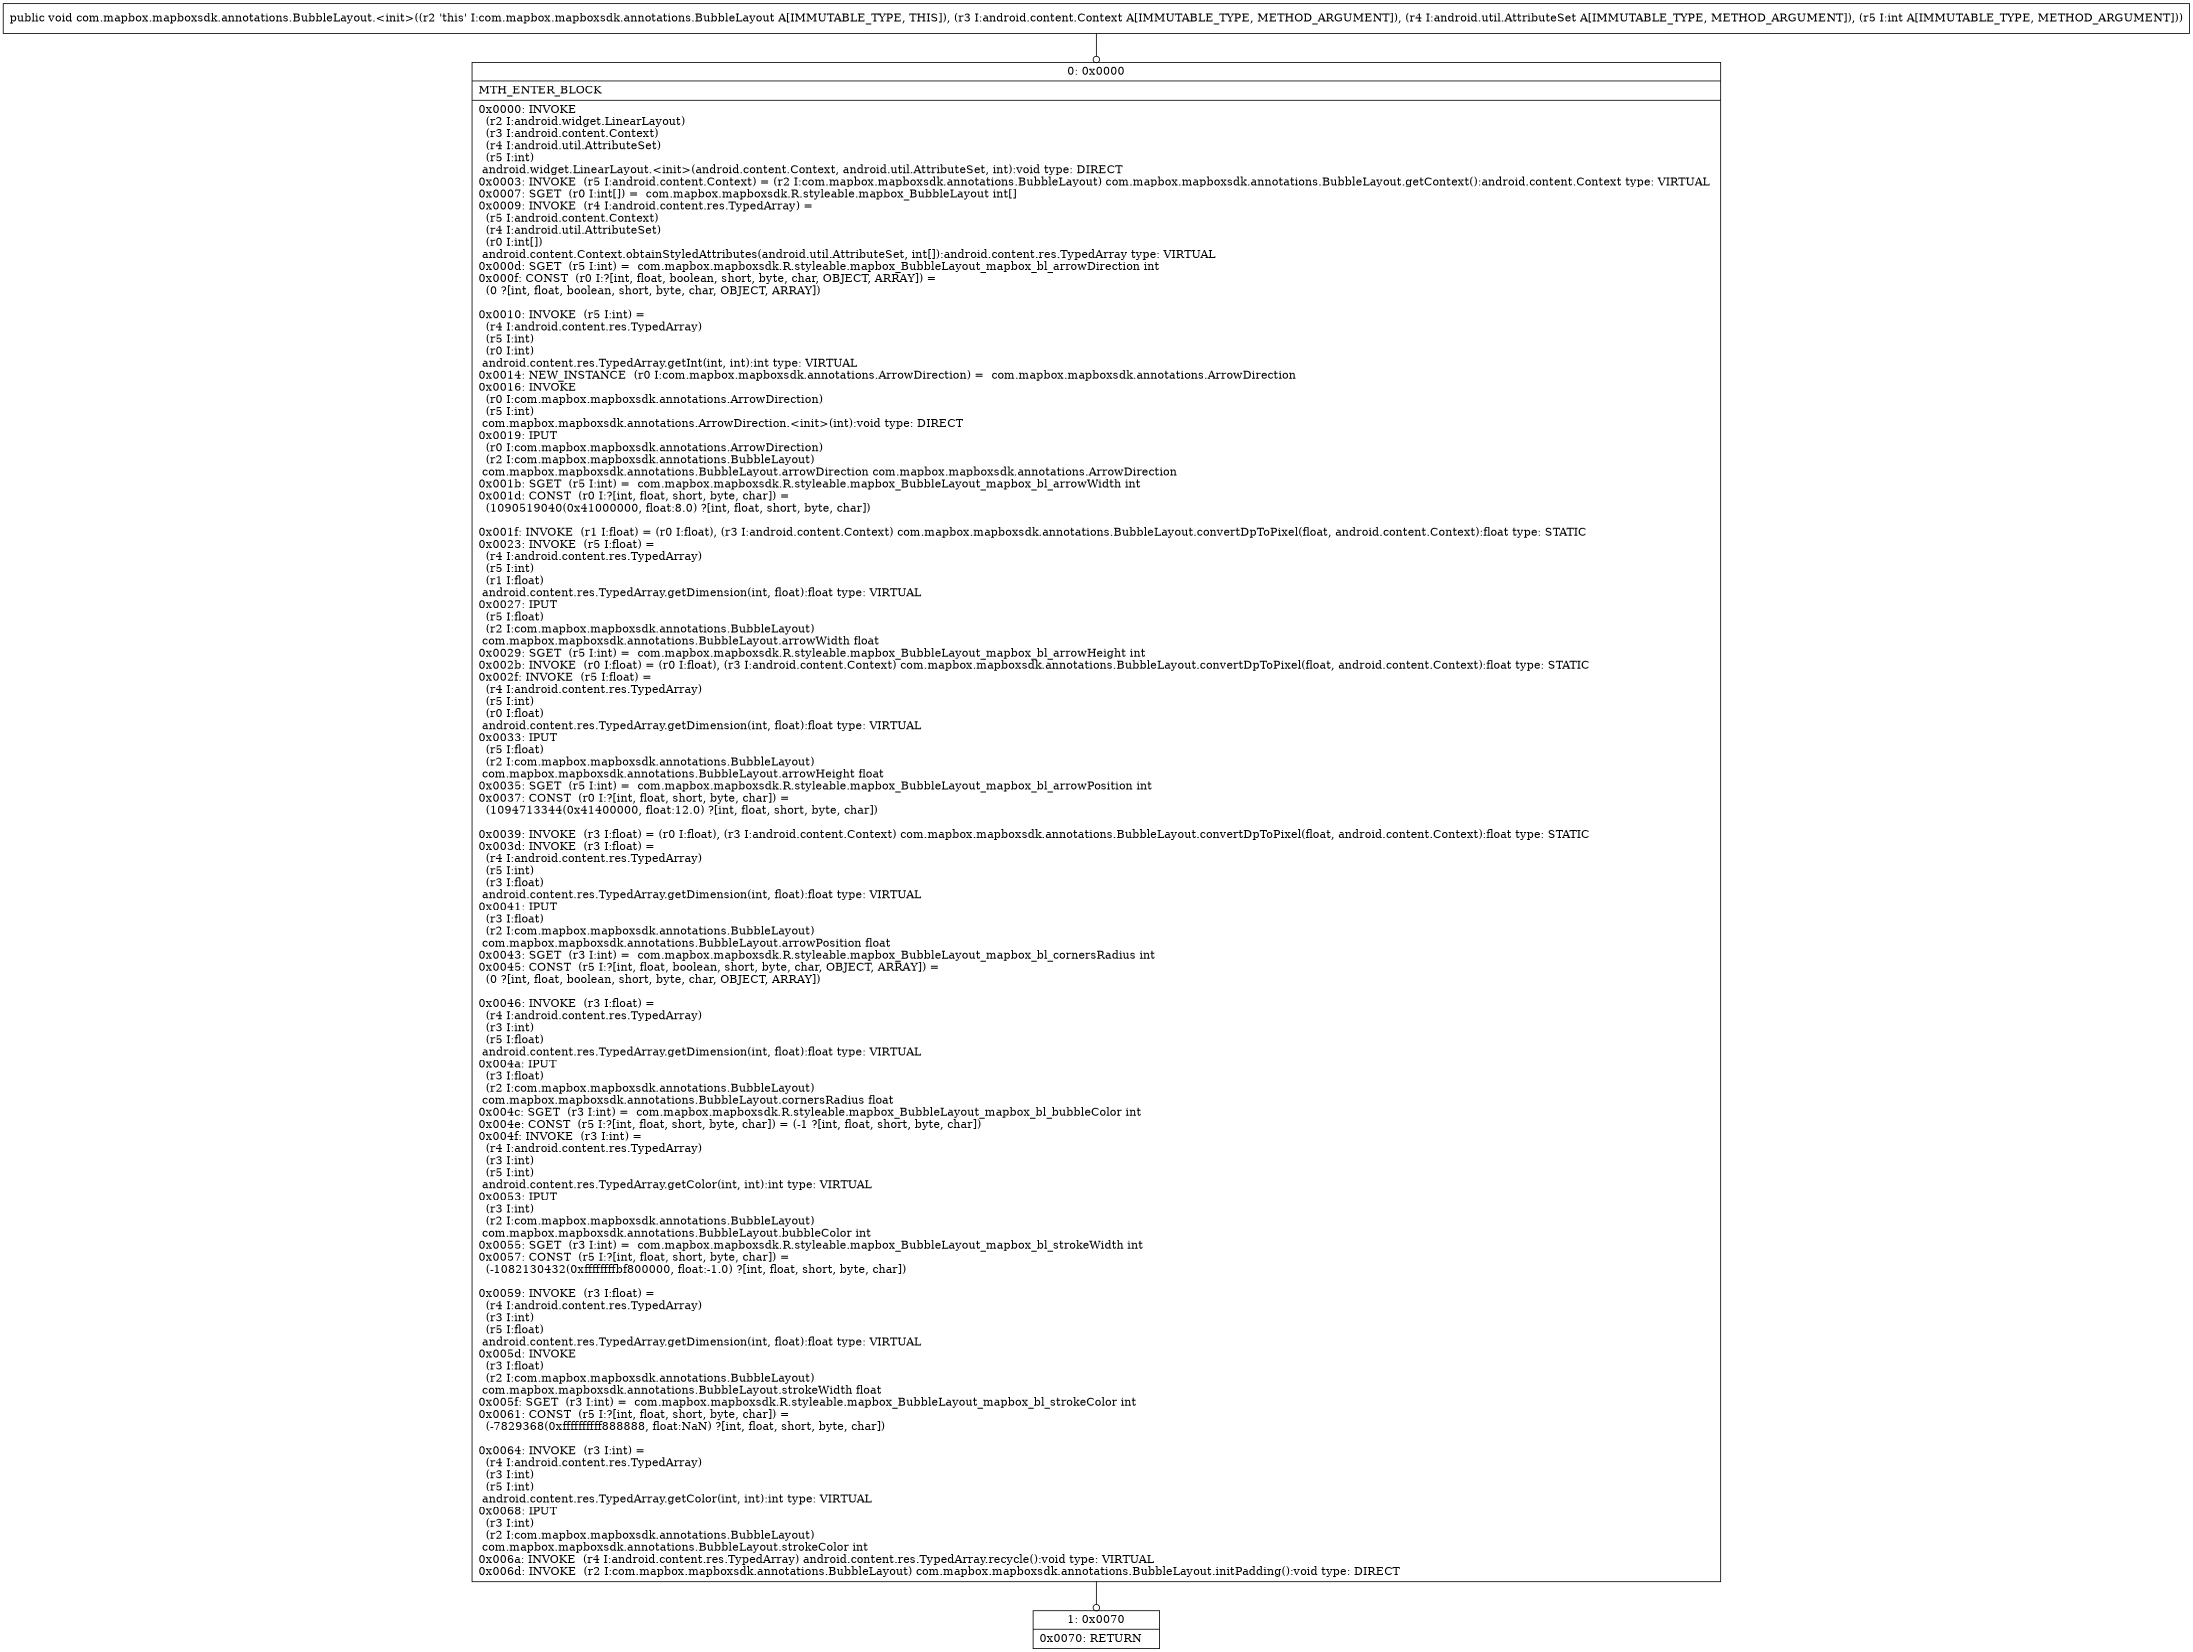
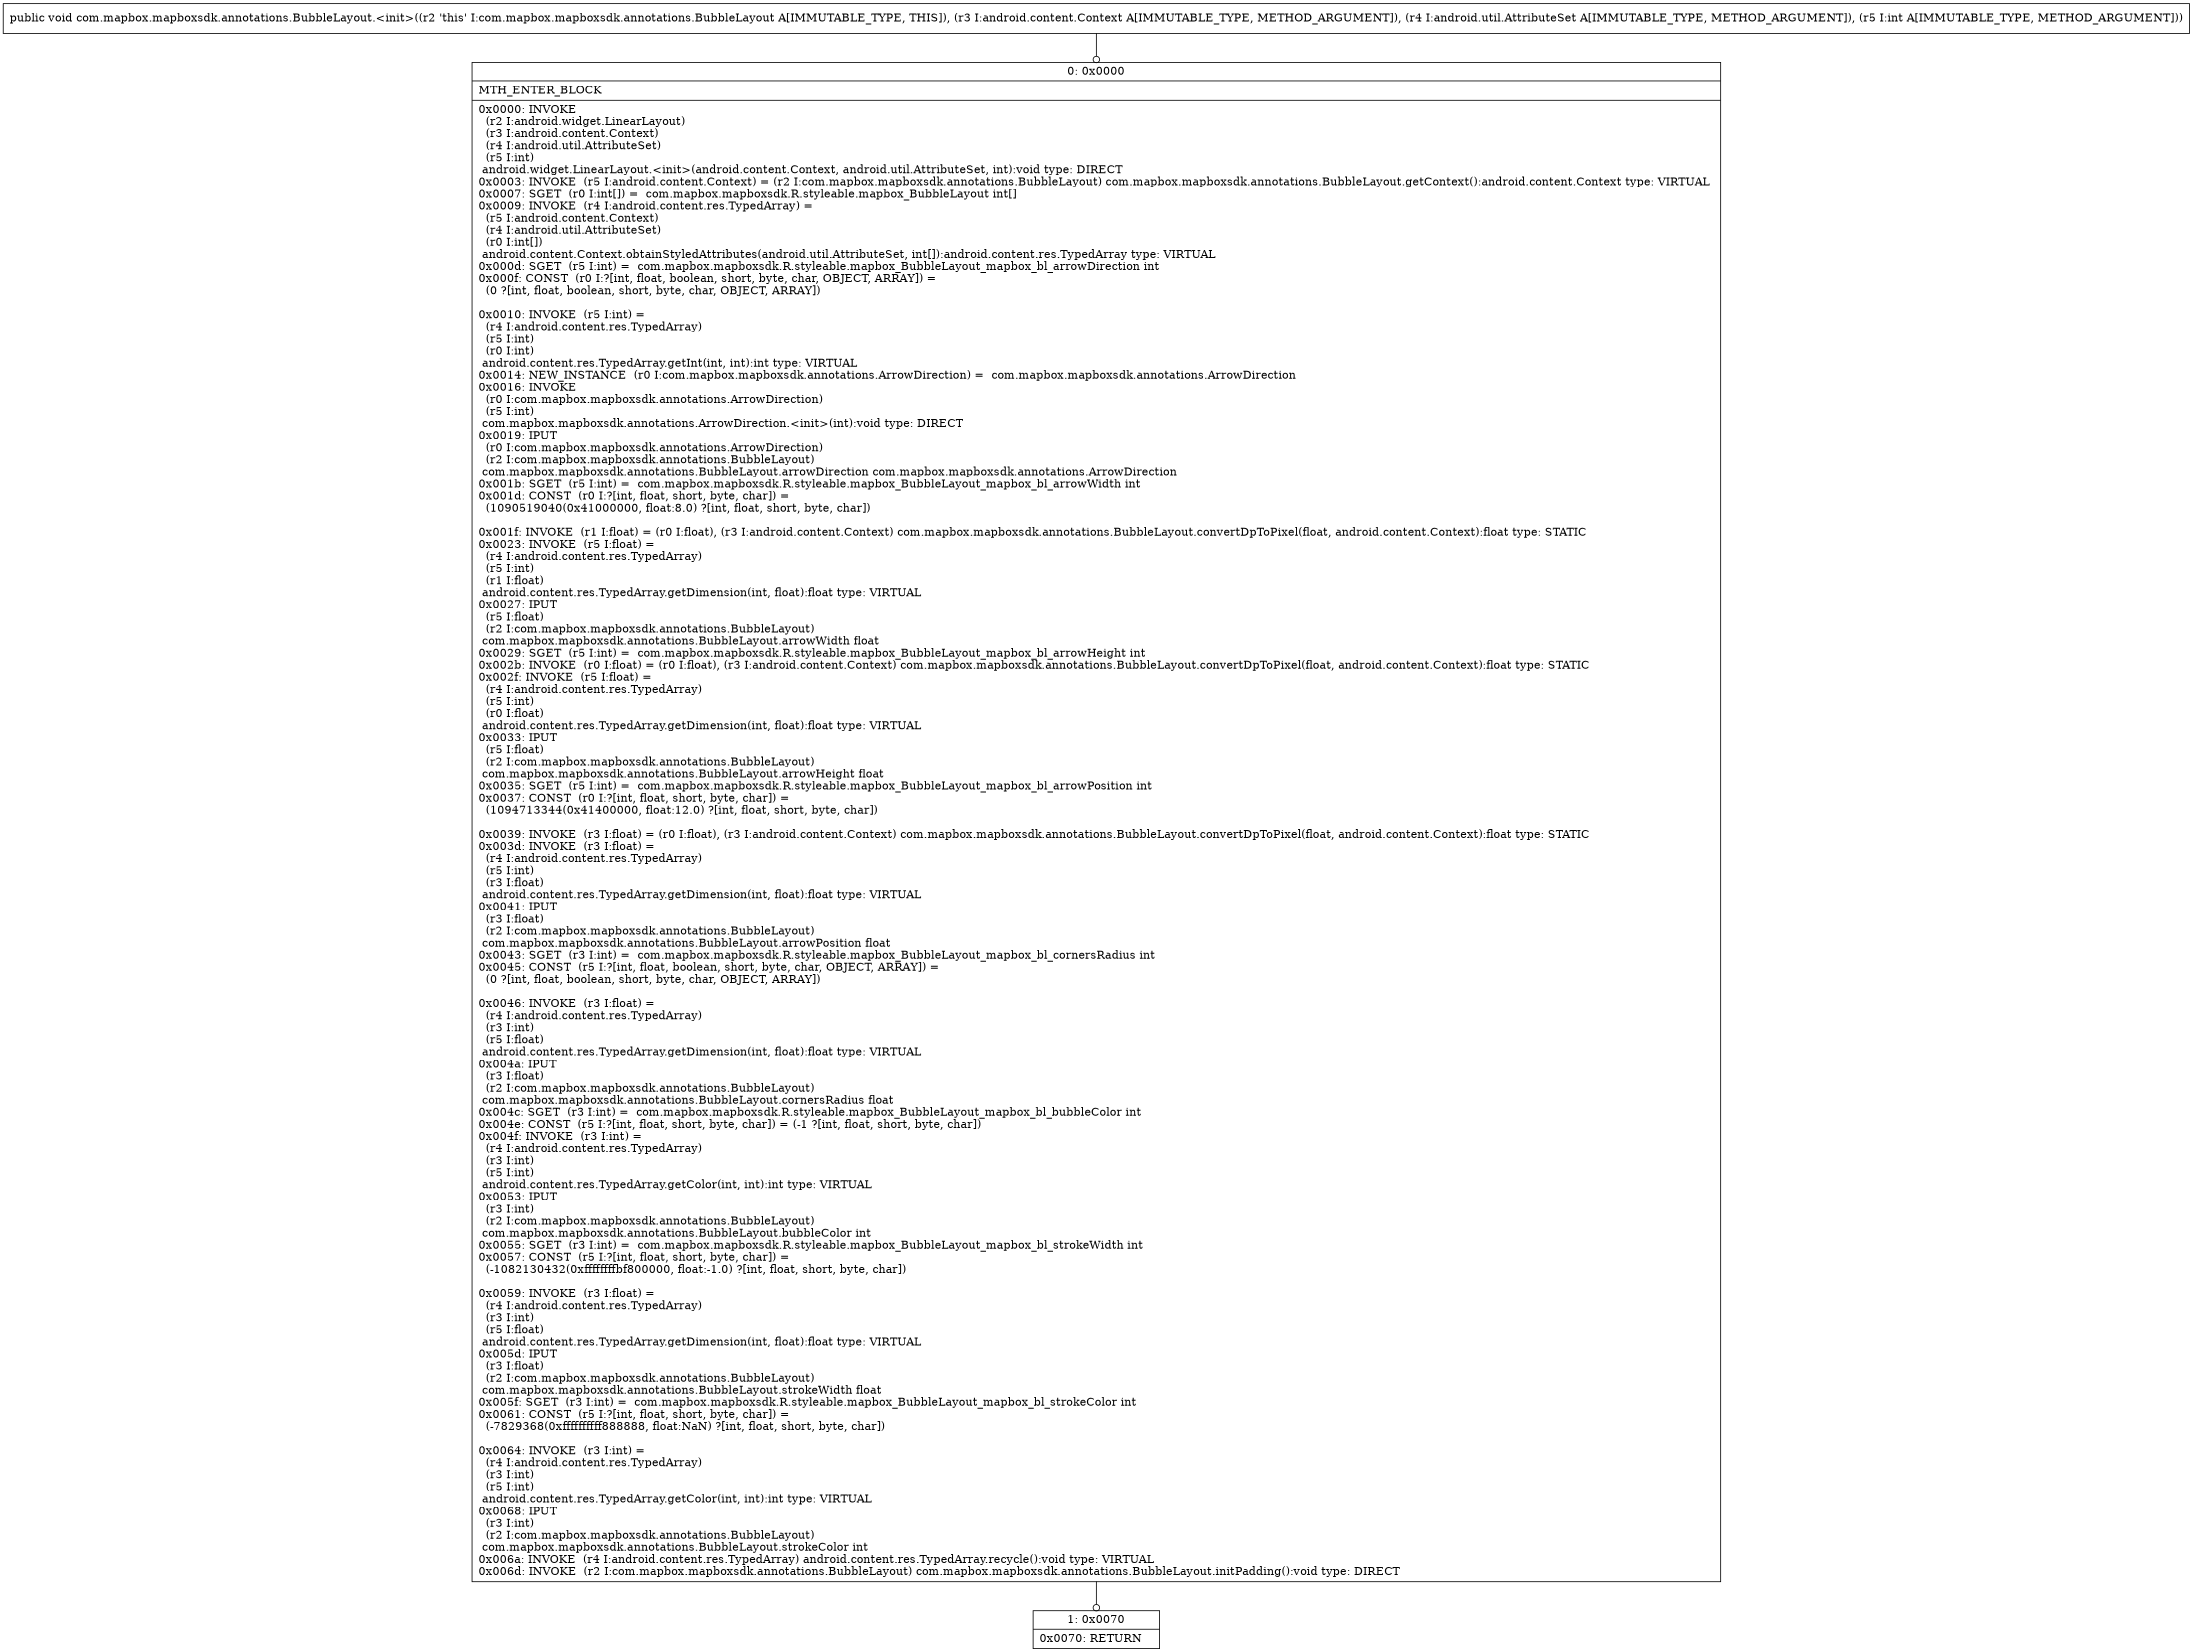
node "0: 0x0000": text "0x005d: INVOKE" -> "0x005d: IPUT"
